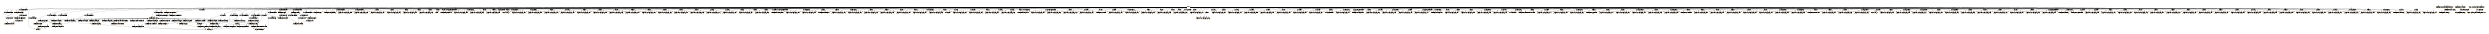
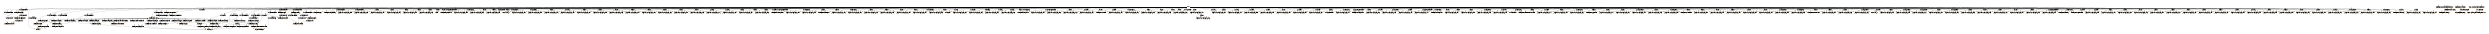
edge "NULL" -> "-4253d12a:187d38438a6:-7f88": now "-4253d12a:187d38438a6:-7f77" -> "-4253d12a:187d38438a6:-7f88"
edge "NULL" -> "-4253d12a:187d38438a6:-7fcc": label "rdf:first" -> "rdf:onClass"
